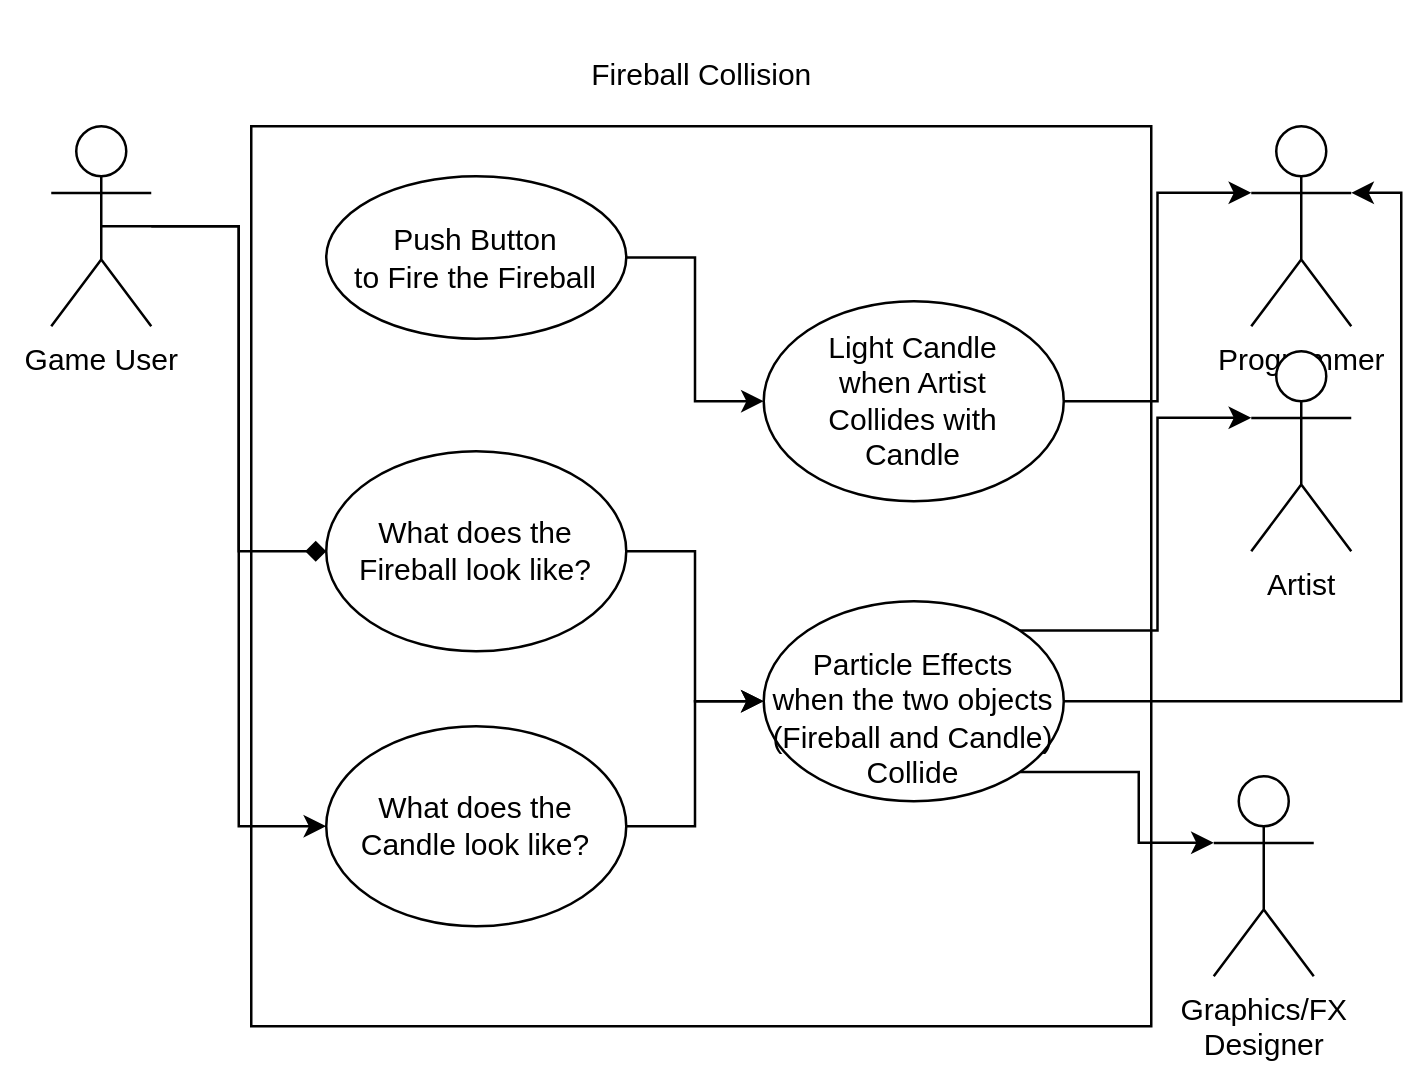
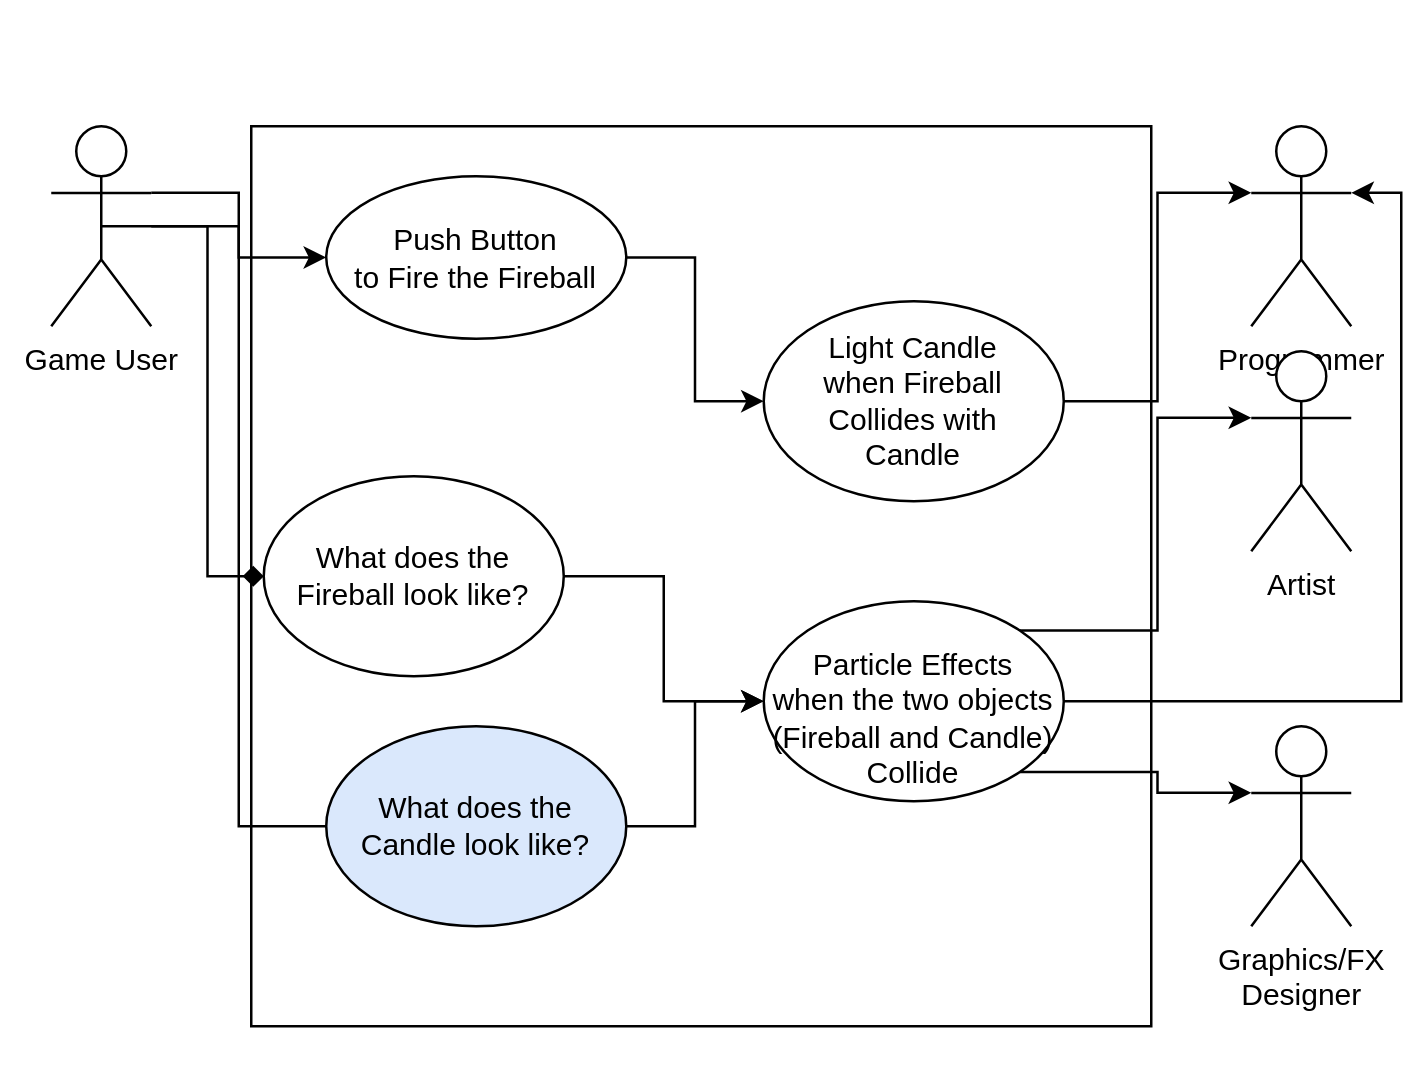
node "Fireball Collision": removed
edge "Game User" -> "Push Button to Fire the Fireball": added
node "Light Candle when Artist Collides with Candle": label "Light Candle when Artist Collides with Candle" -> "Light Candle when Fireball Collides with Candle"
node "What does the Fireball look like?": moved (476, 551) -> (414, 576)
edge "Game User" -> "What does the Candle look like?": arrowhead classic -> none
node "What does the Candle look like?": fillcolor #ffffff -> #dae8fc
node "Graphics/FX Designer": moved (1264, 876) -> (1301, 826)
